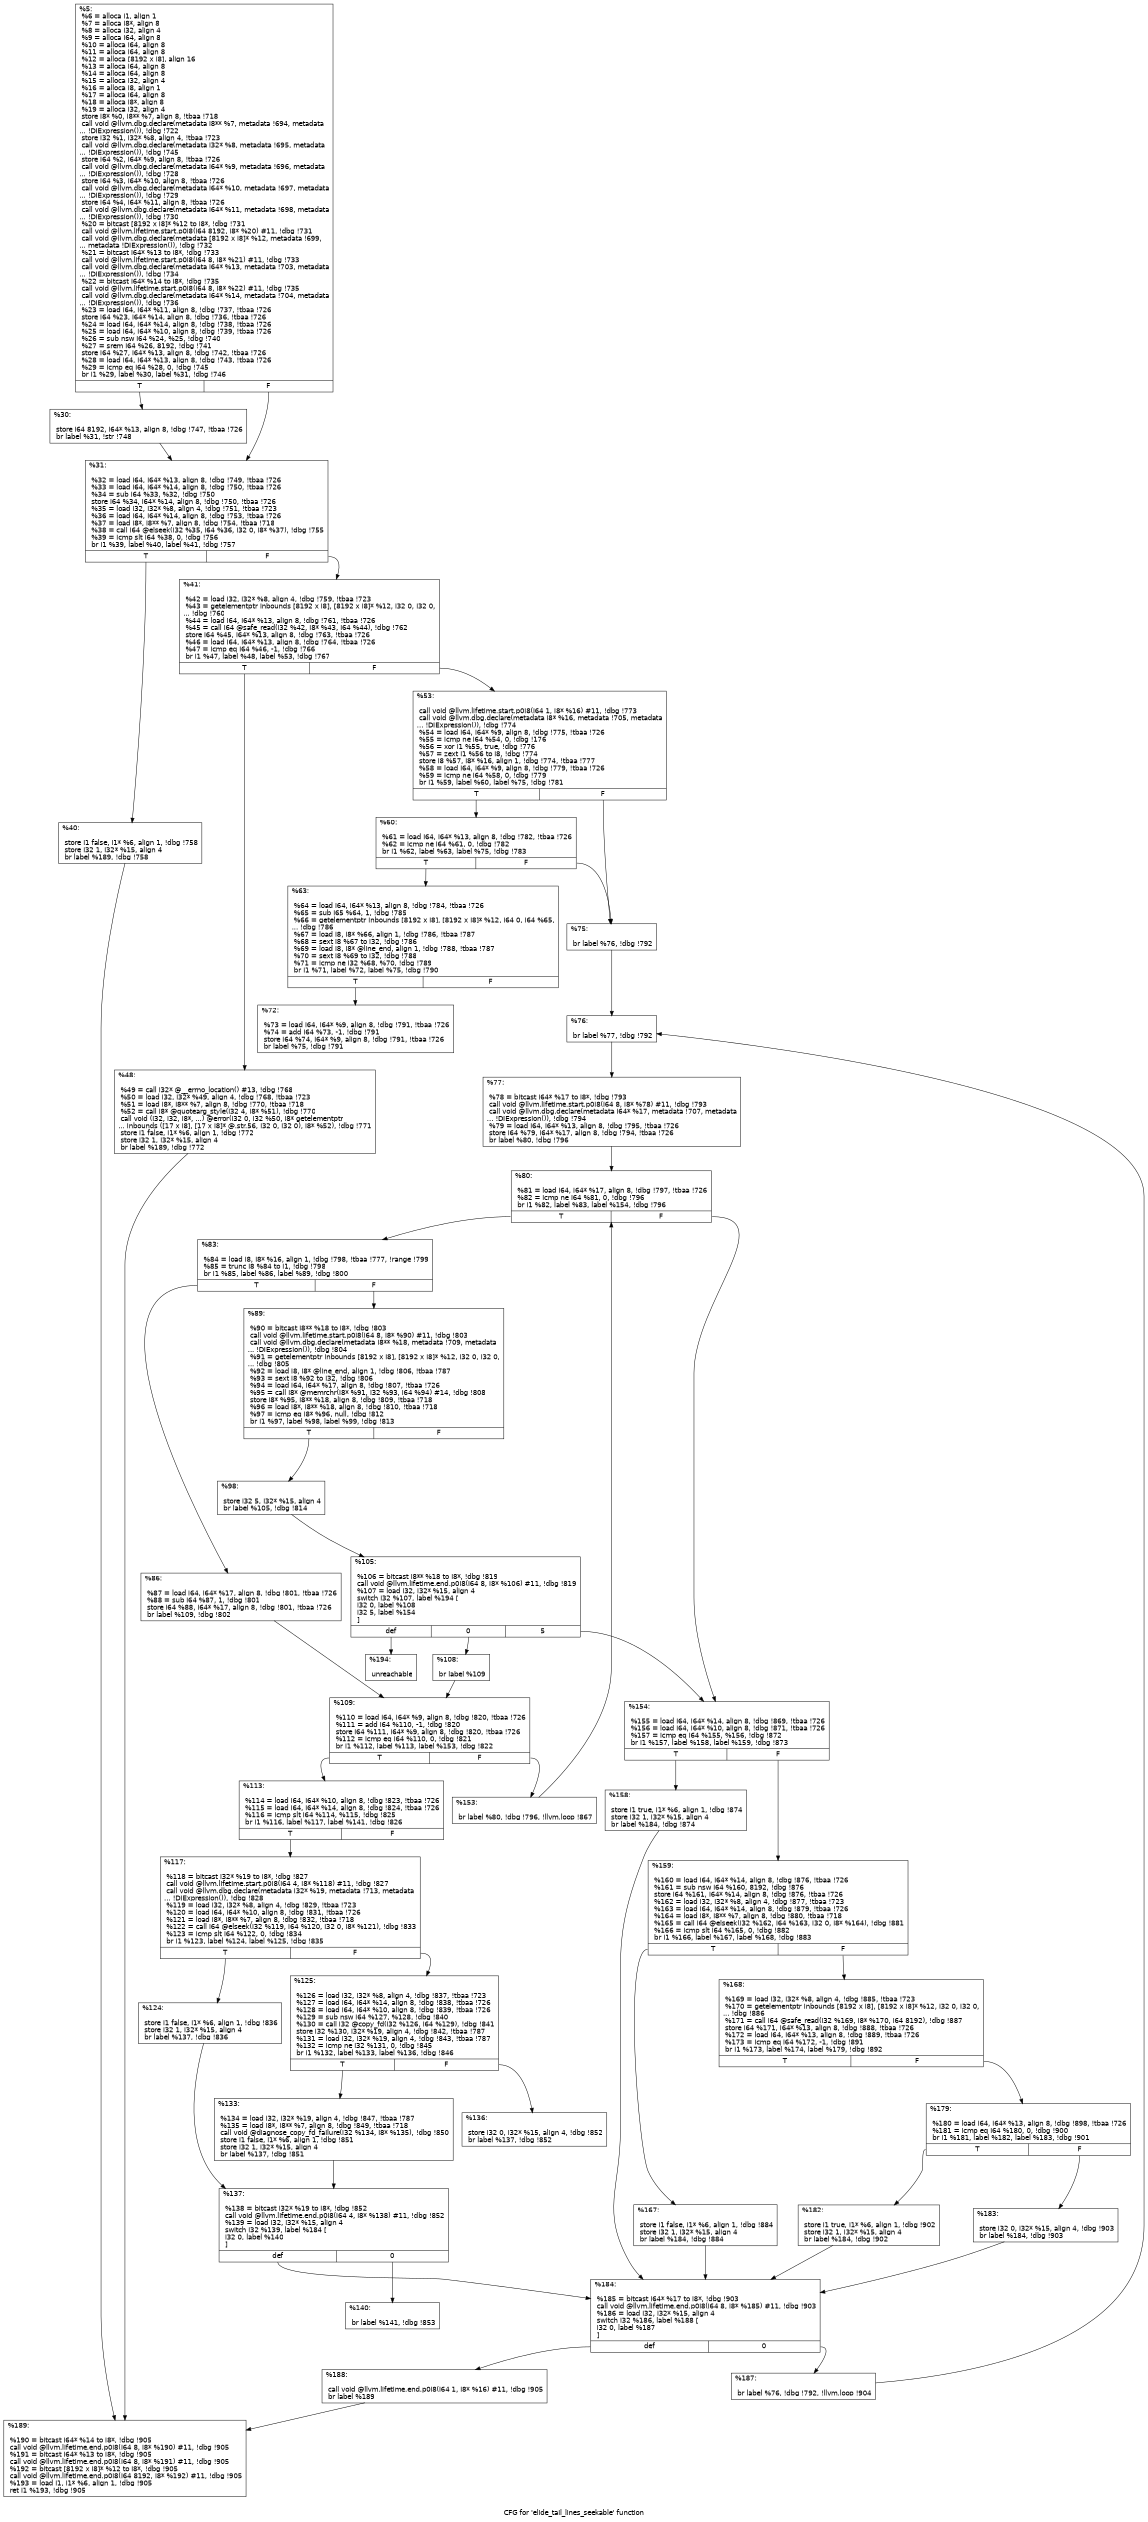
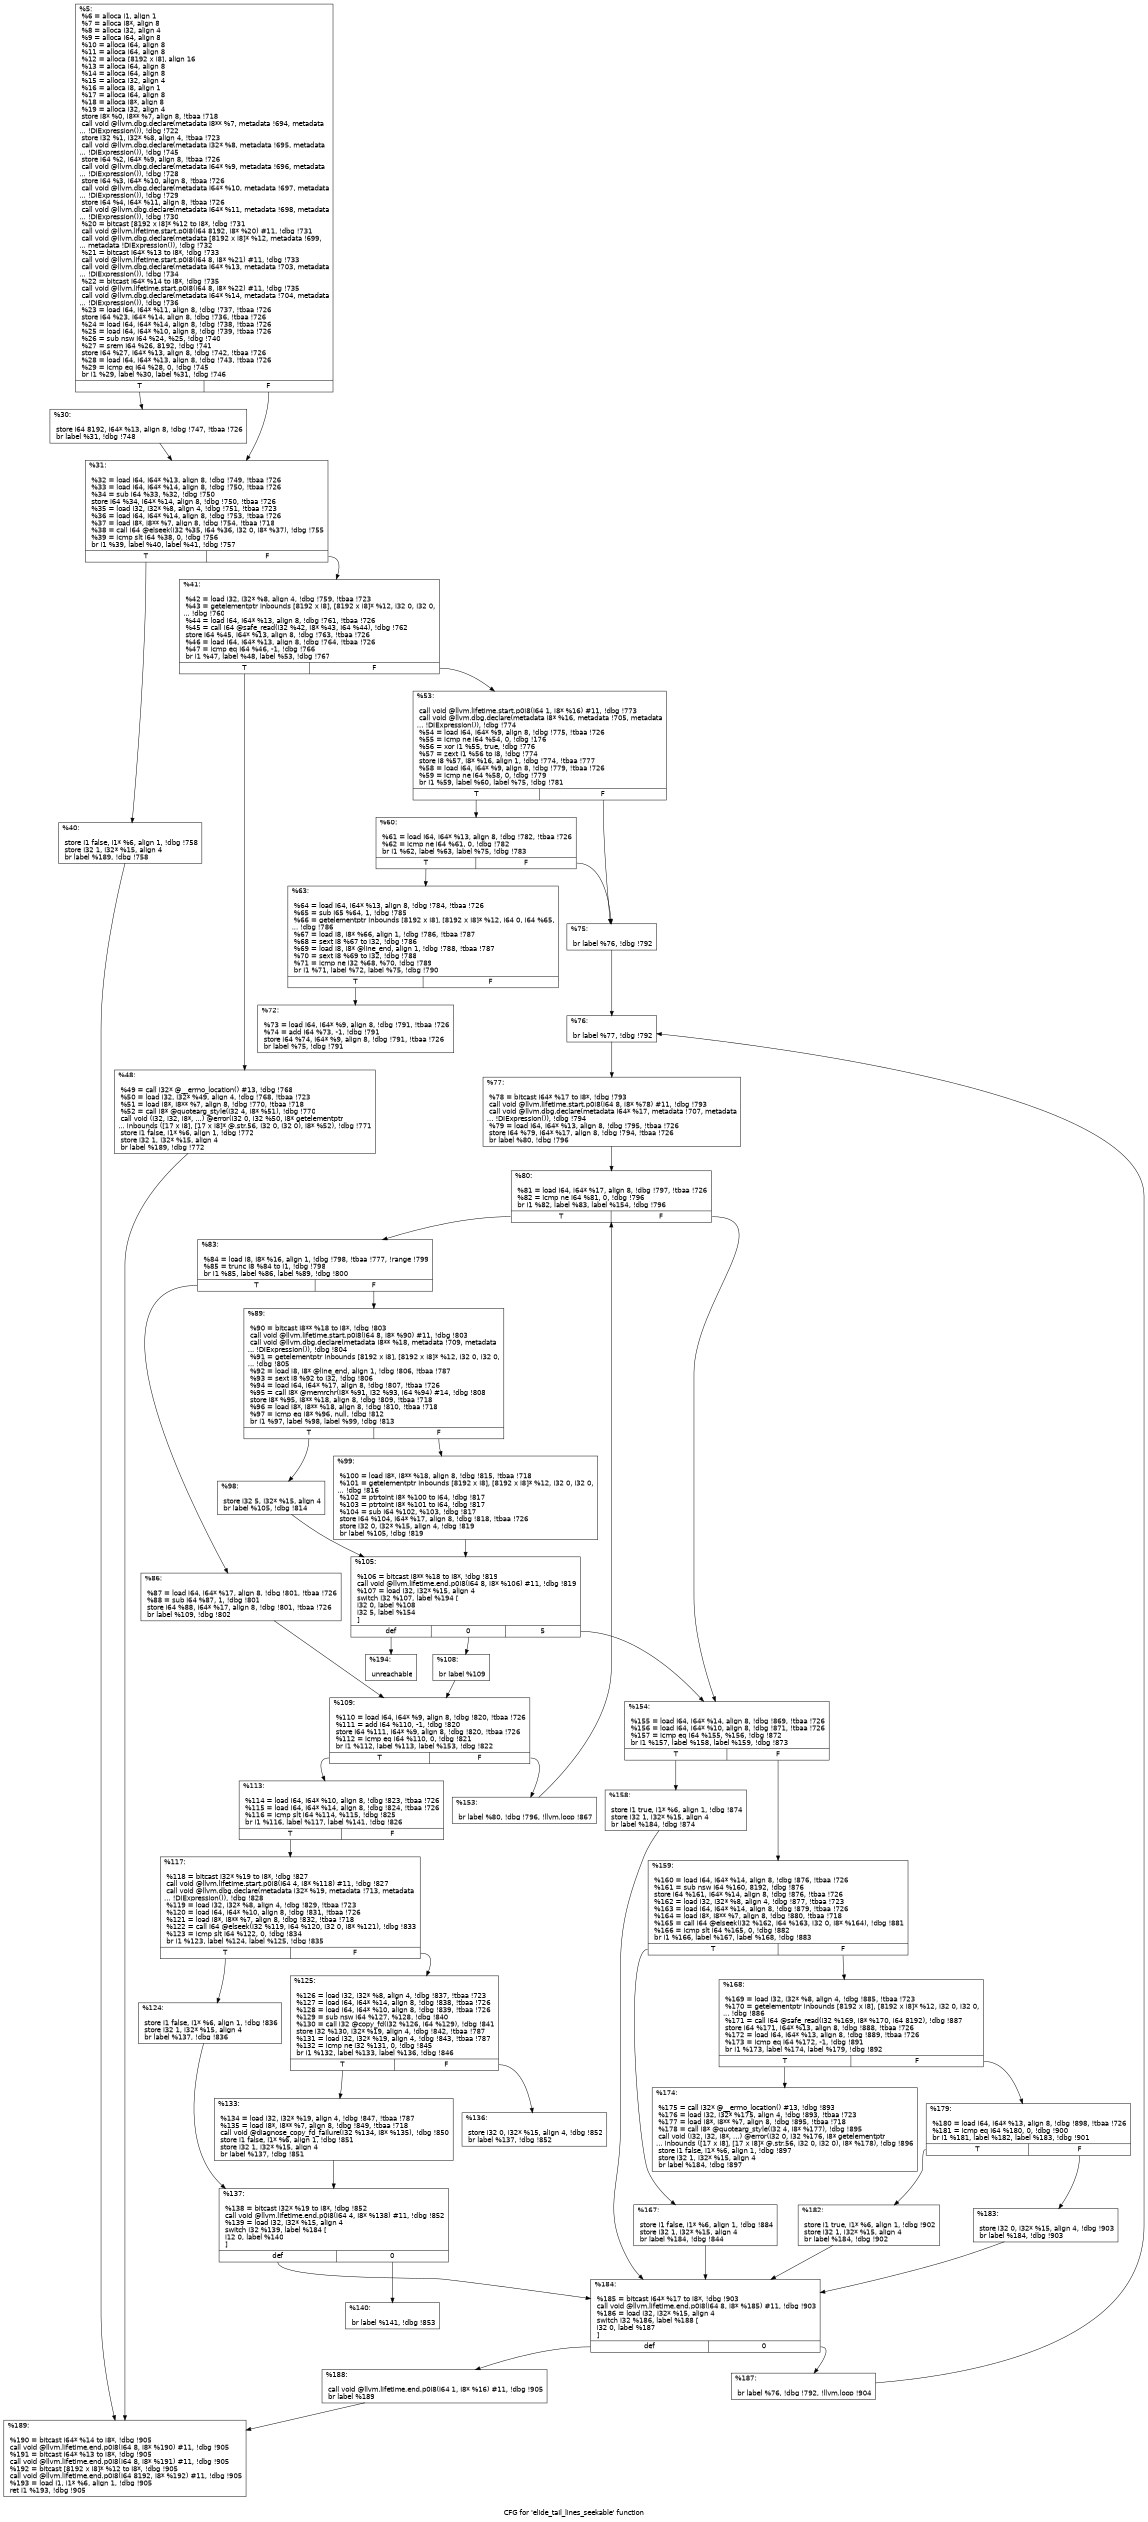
node "%30:": text "br label %31, !str !748" -> "br label %31, !dbg !748"
node "%99:": added
node "%174:": added
node "%137:": text "i32 0, label %140" -> "i12 0, label %140"
node "%167:": text "br label %184, !dbg !884" -> "br label %184, !dbg !844"
